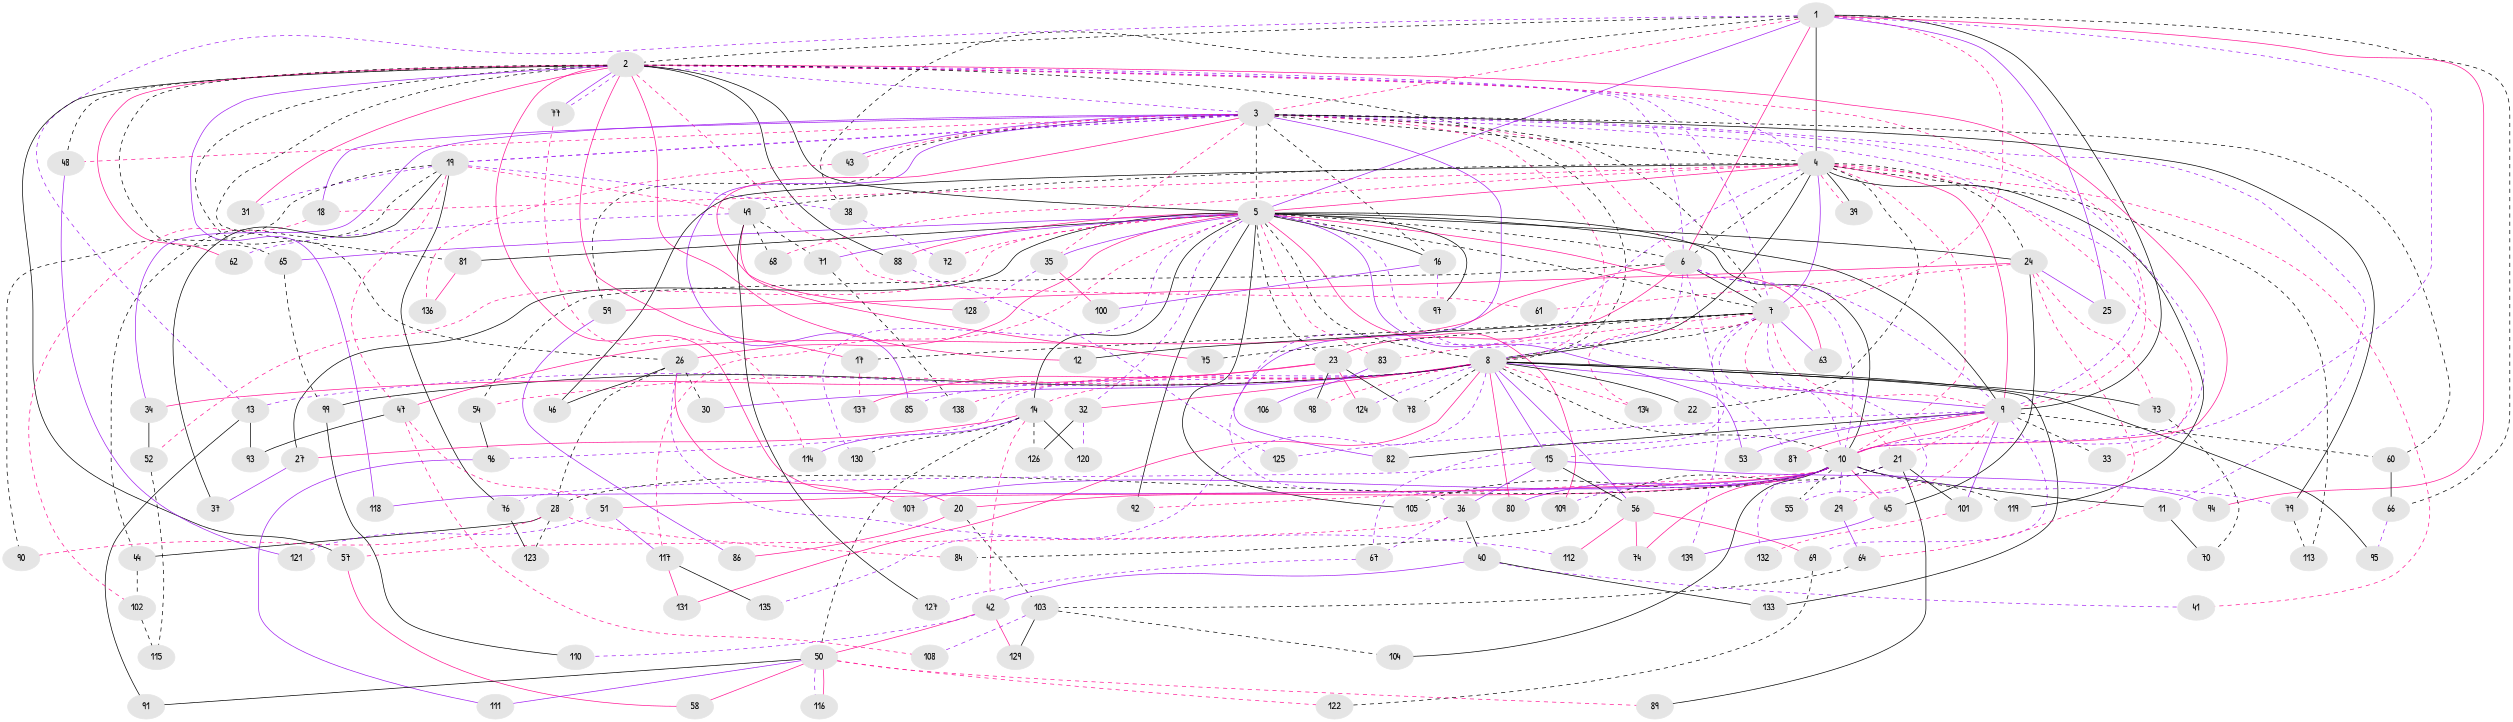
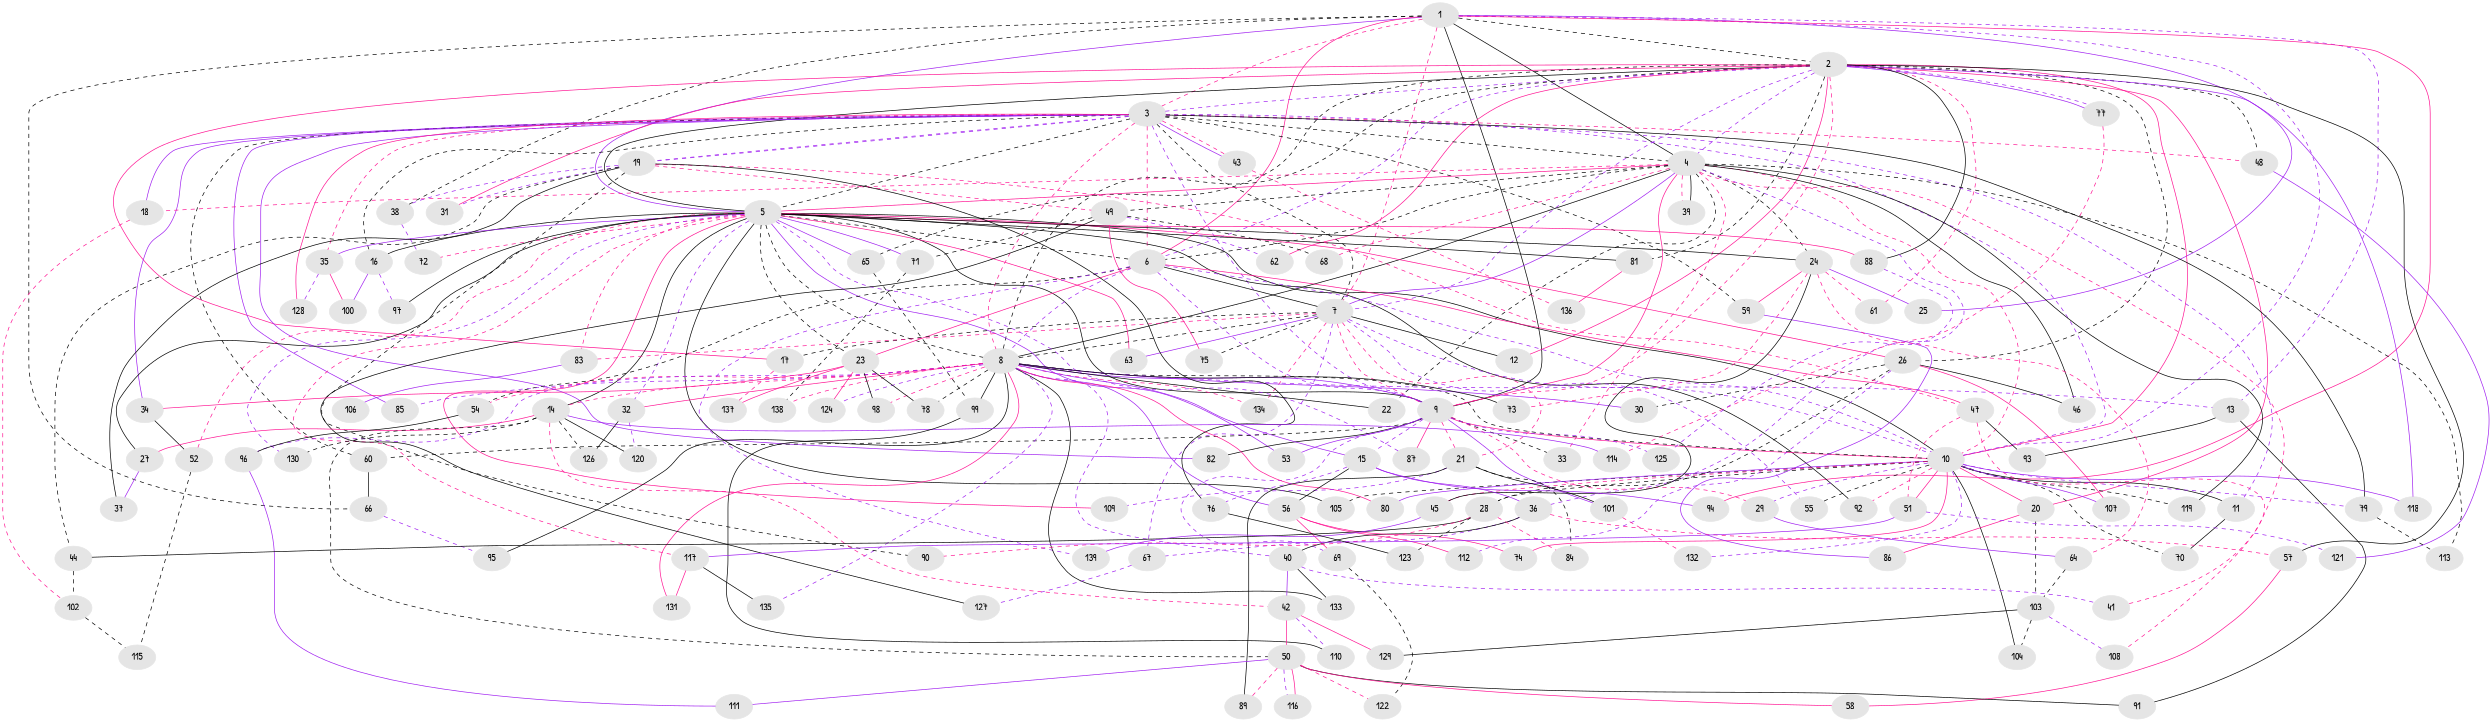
edge "5" -- "7": removed
edge "73" -- "70": now "10" -- "70"
edge "10" -- "45": style solid -> dashed
edge "8" -- "40": added
